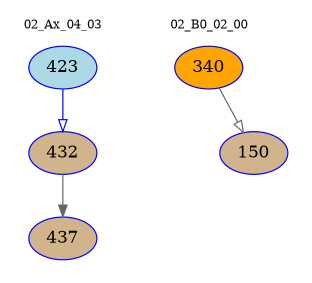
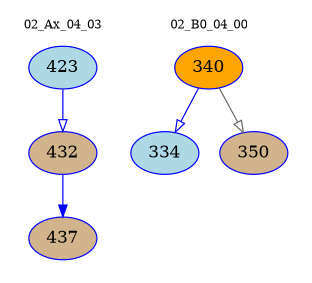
cluster "02_B0_02_00": label "02_B0_02_00" -> "02_B0_04_00"
node "334": added
node "150": label "150" -> "350"
edge "432" -> "437": color gray40 -> blue
